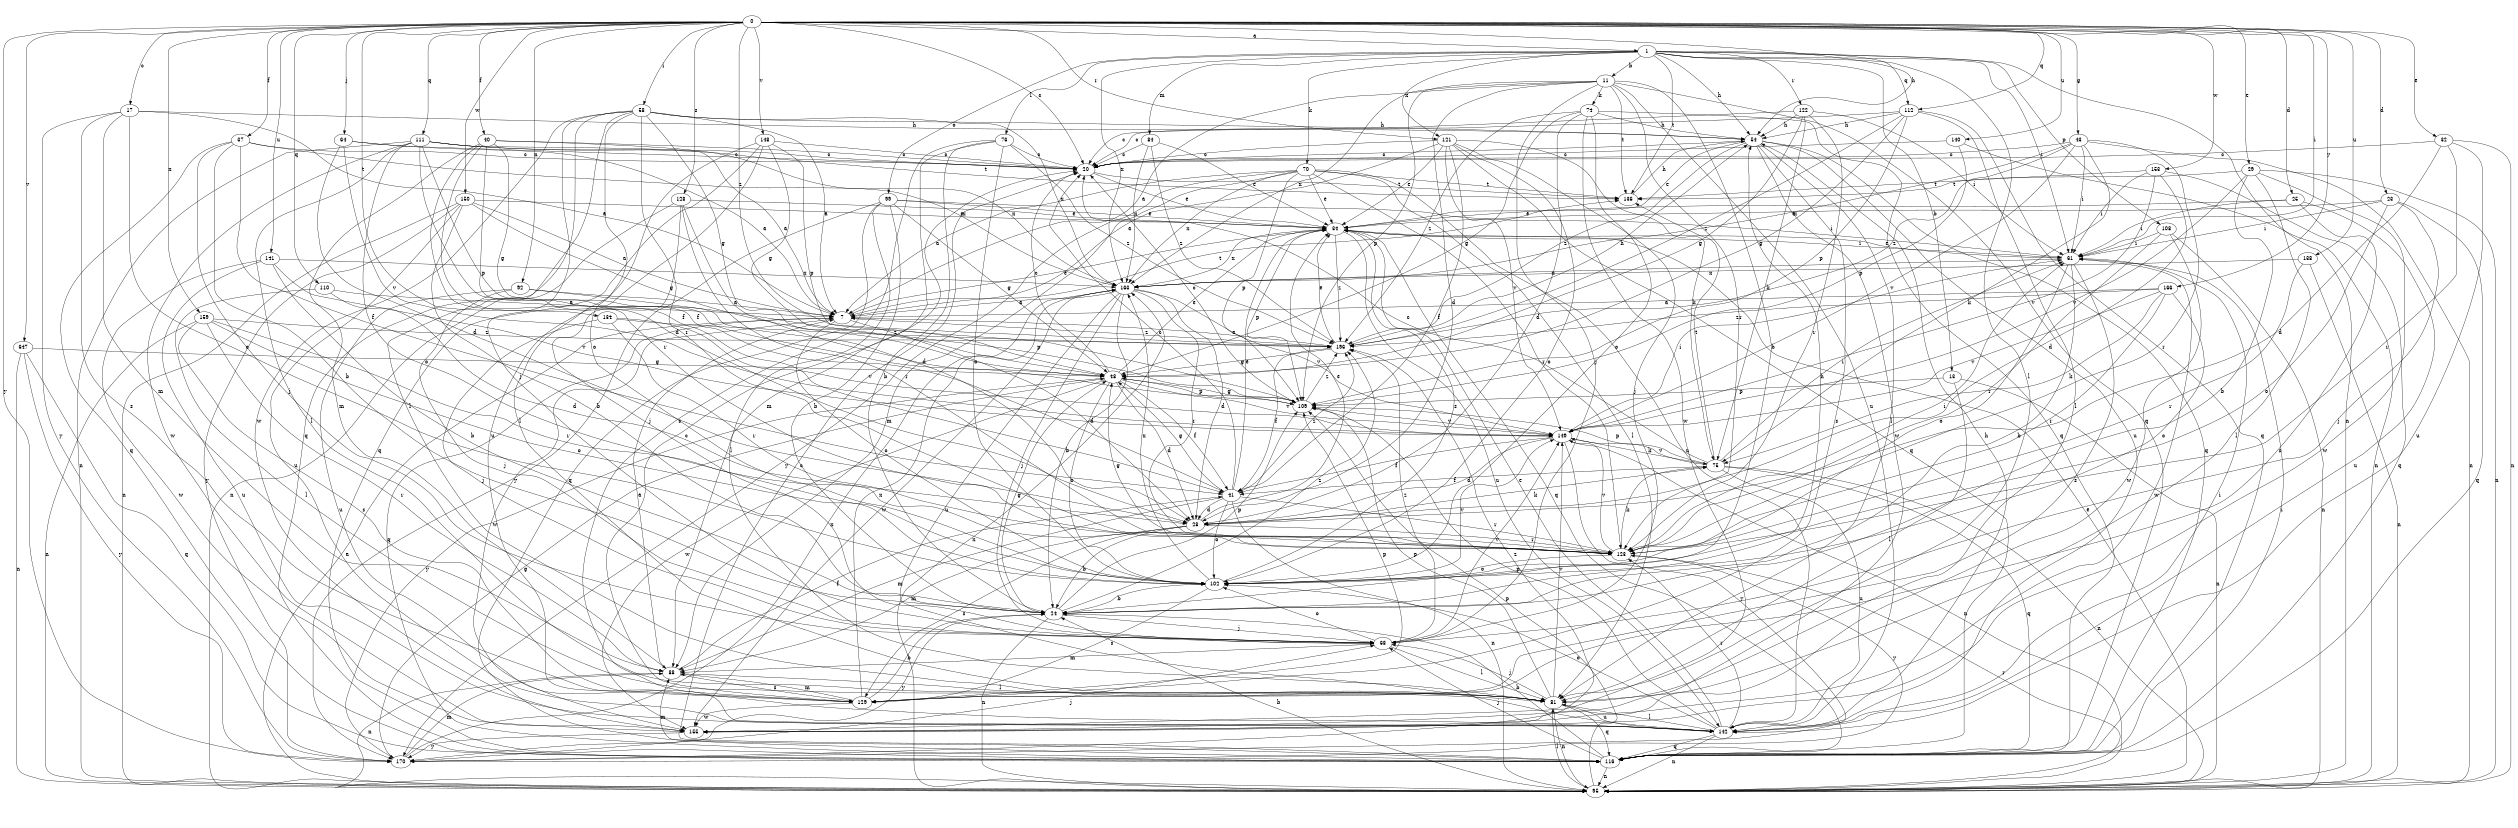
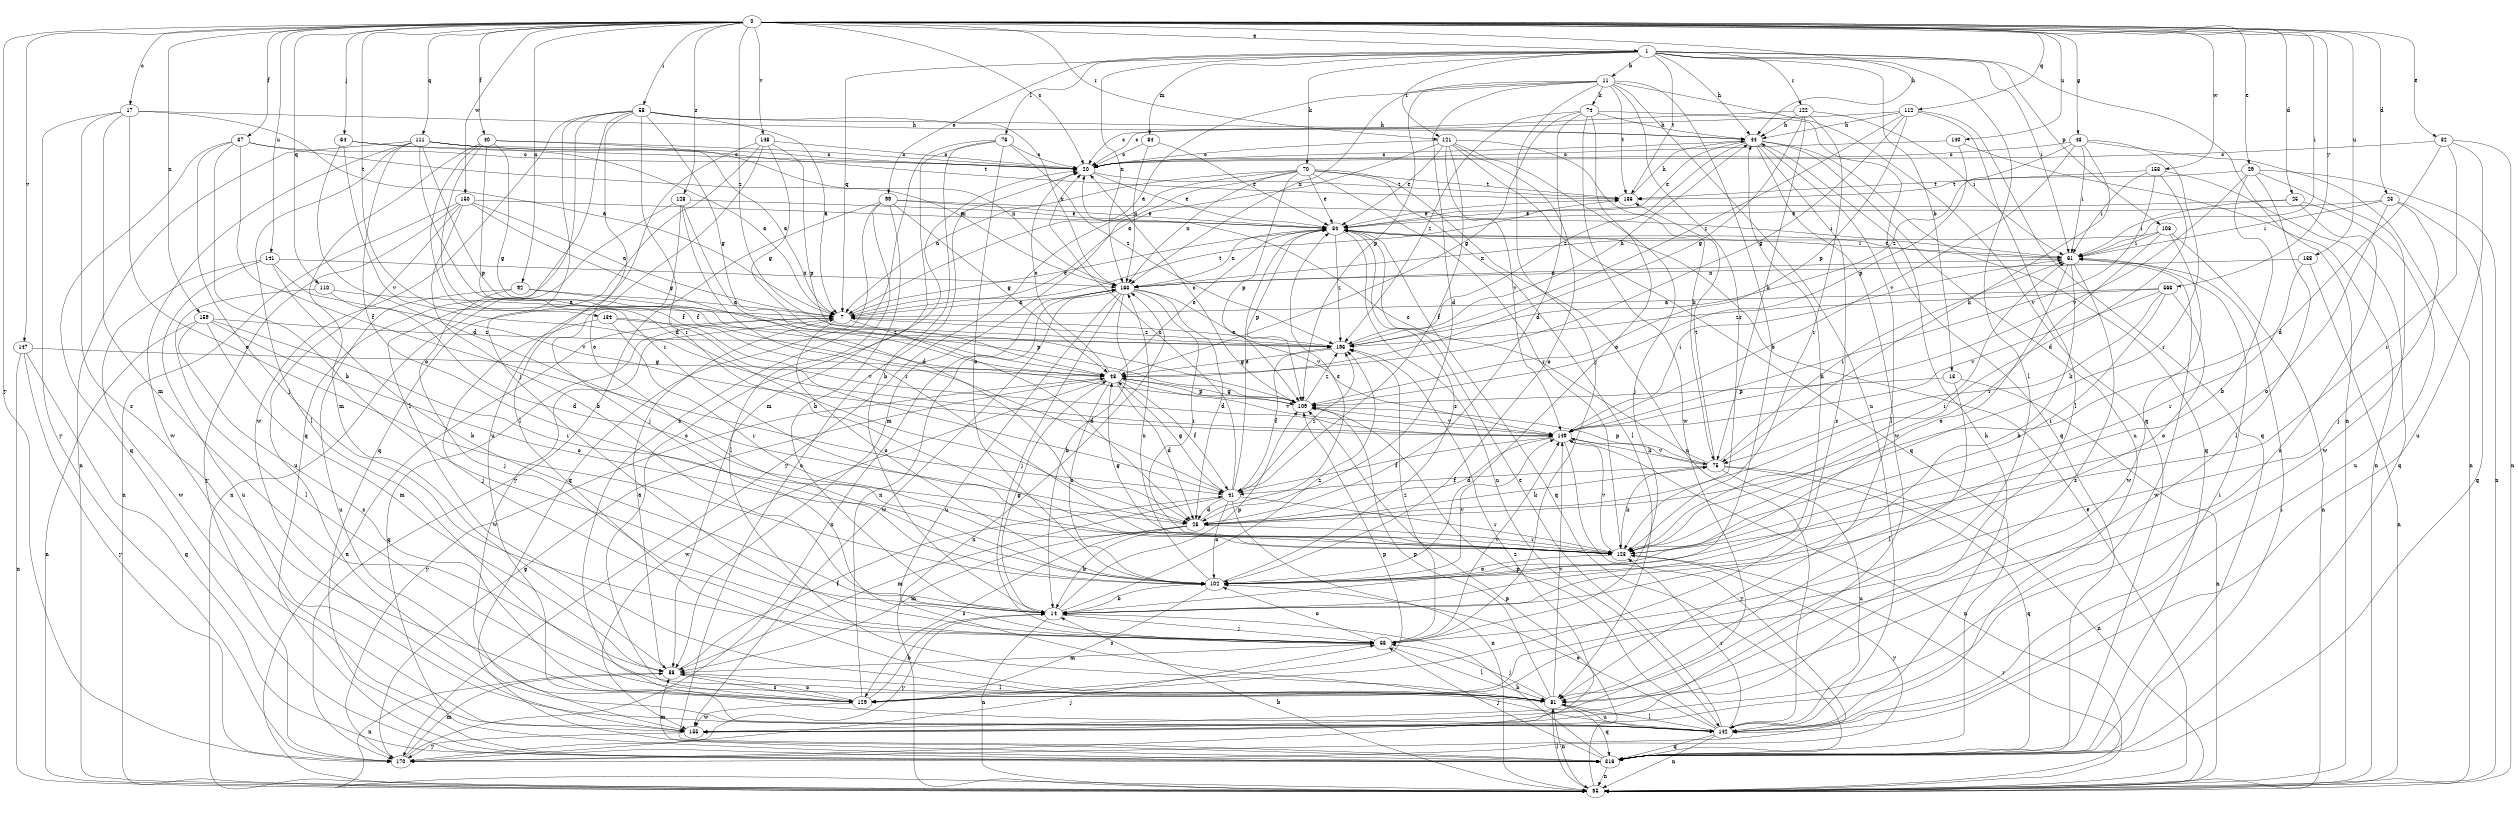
edge "1" -> "112": now "1" -> "7"
edge "1" -> "121": label "x" -> "r"
node "54": label "54" -> "44"
edge "43" -> "163": now "108" -> "163"
edge "84" -> "196": removed, label "z"
node "166": label "166" -> "566"
edge "196" -> "34": now "136" -> "34"
node "647": label "647" -> "147"
edge "159" -> "88": label "r" -> "m"
node "24": label "24" -> "14"
edge "129" -> "88": label "m" -> "o"
node "116": label "116" -> "316"
